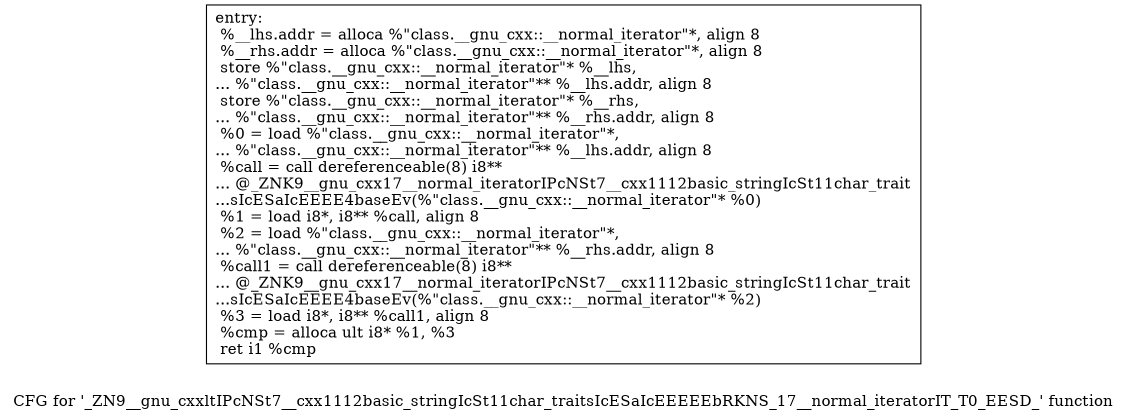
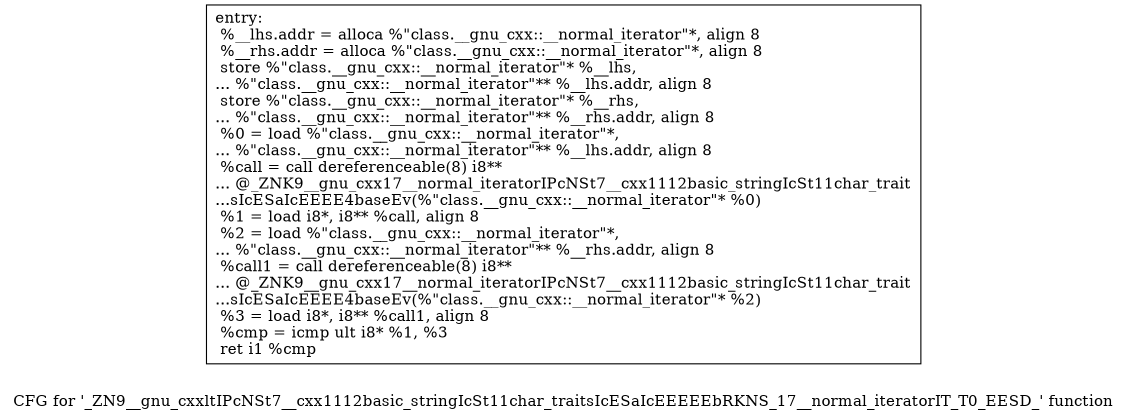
node "entry:": text "%cmp = alloca ult i8* %1, %3" -> "%cmp = icmp ult i8* %1, %3"
